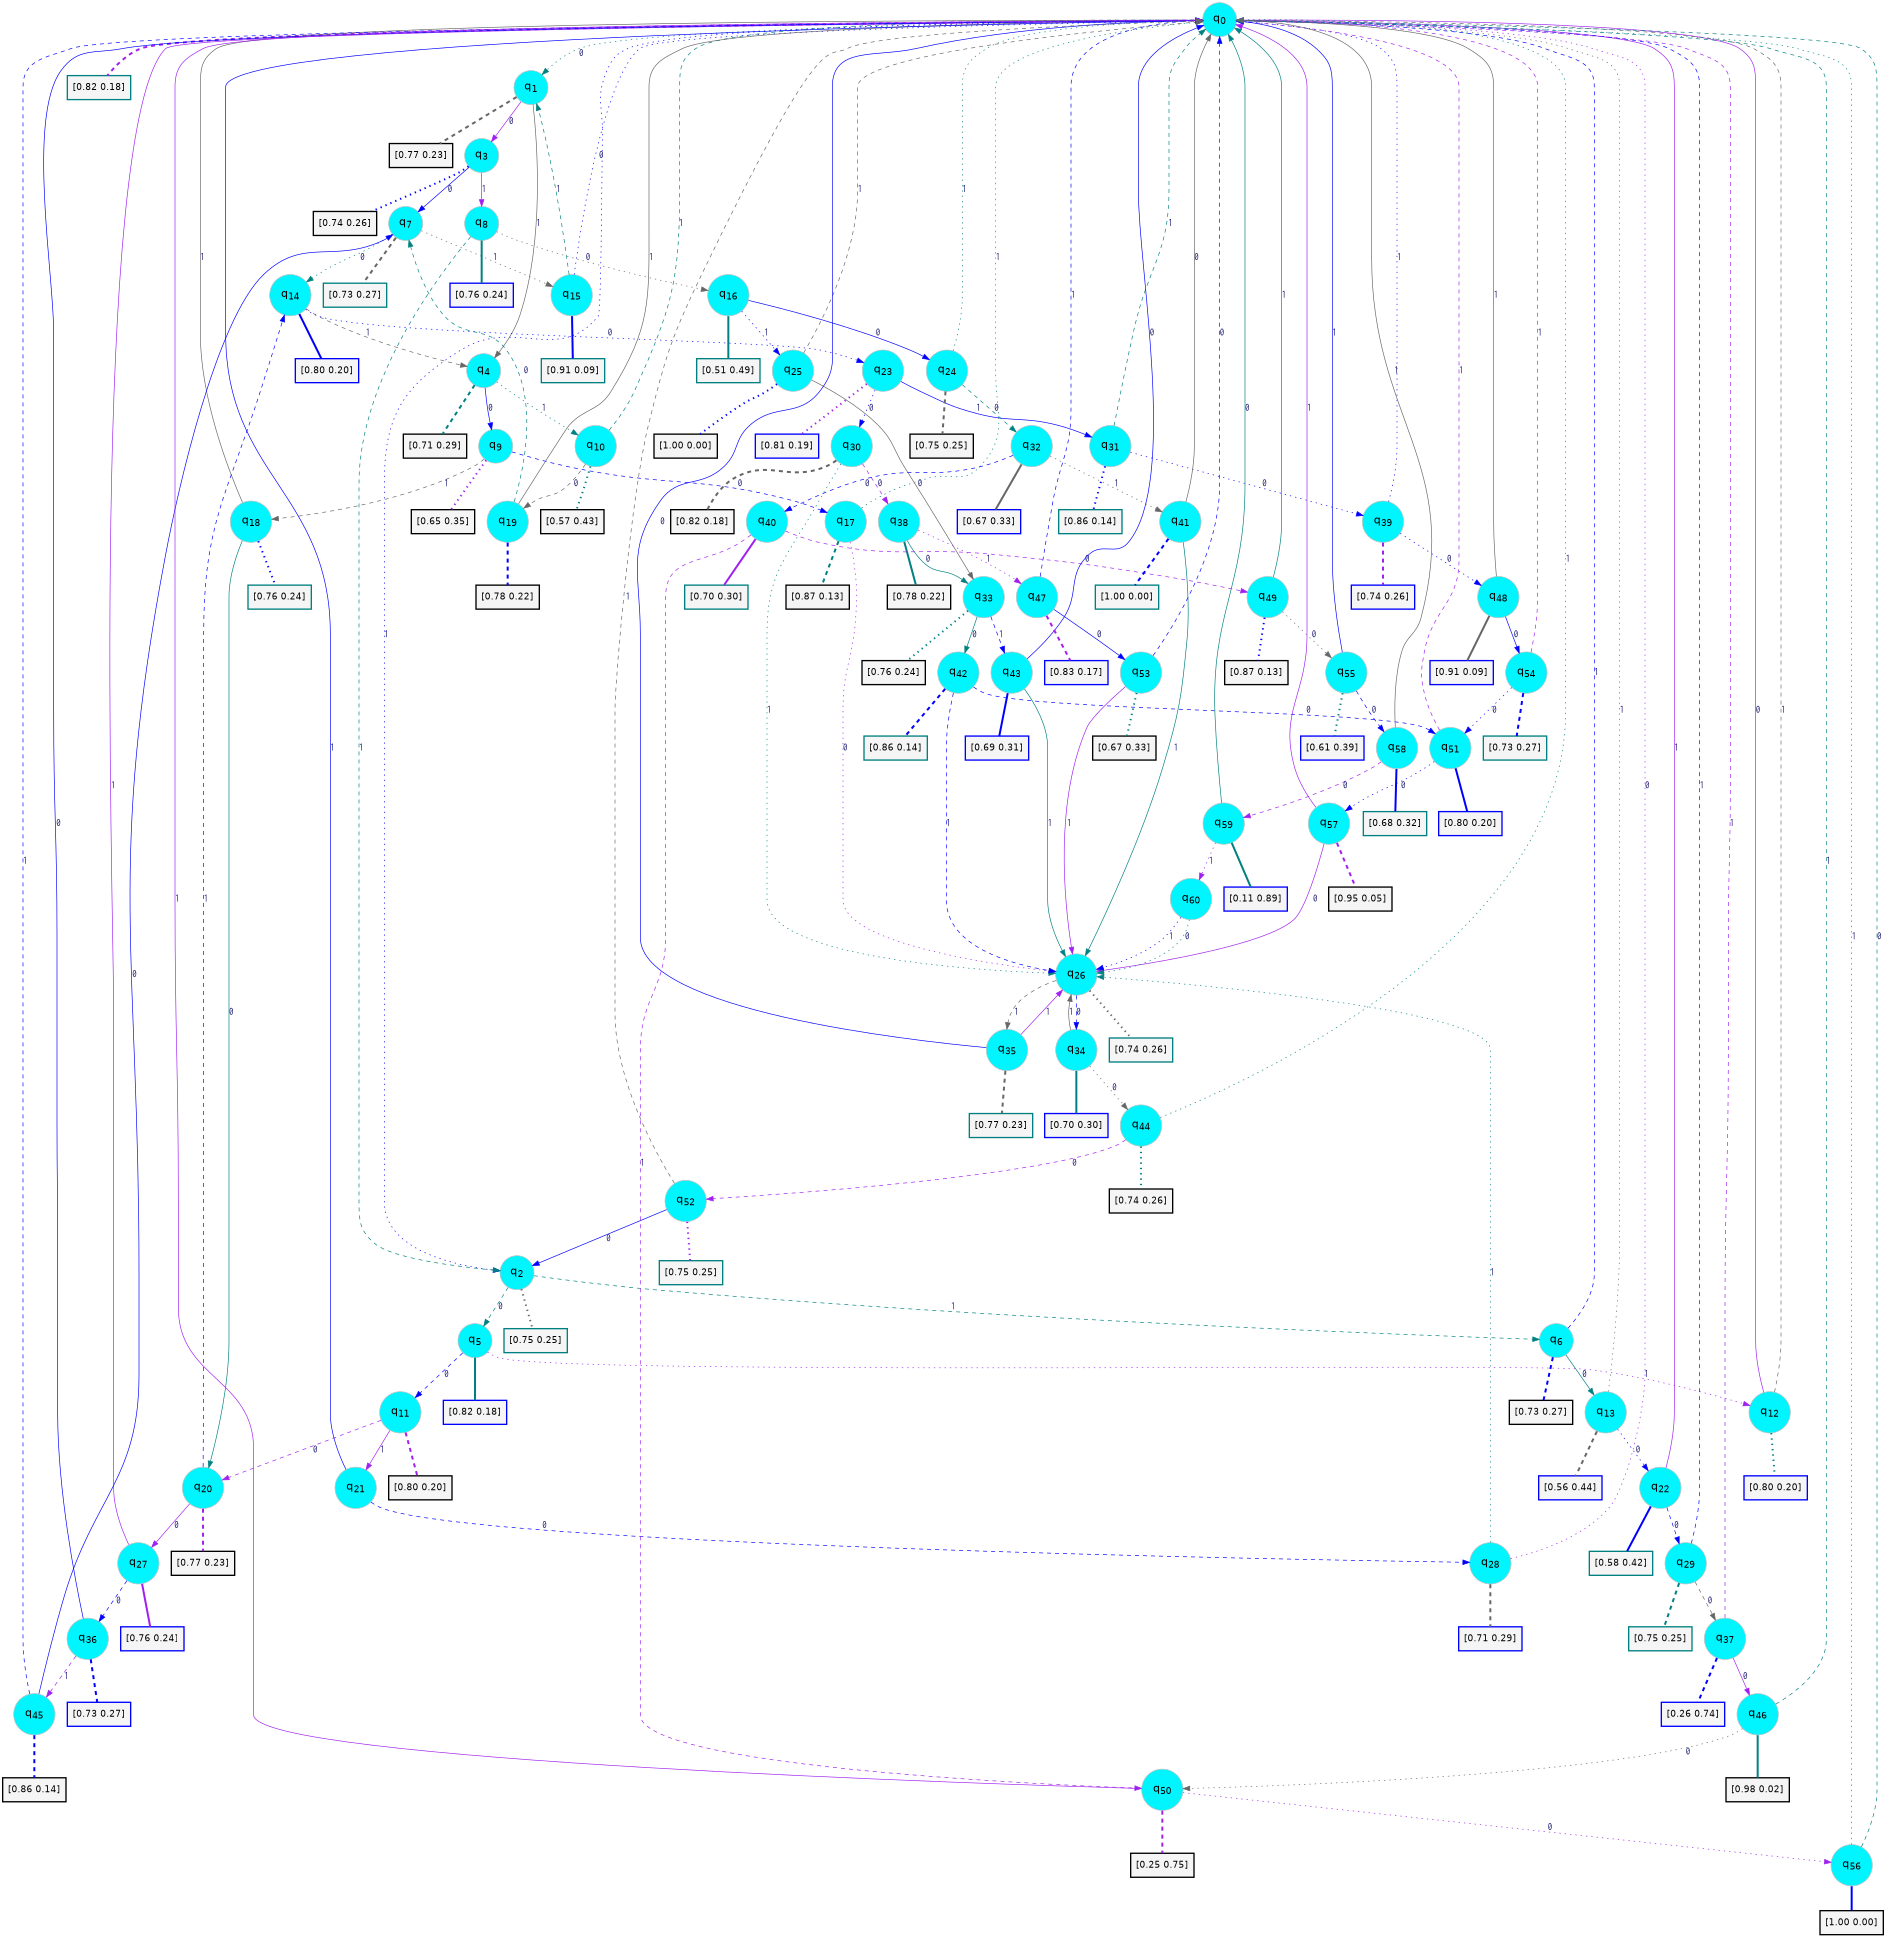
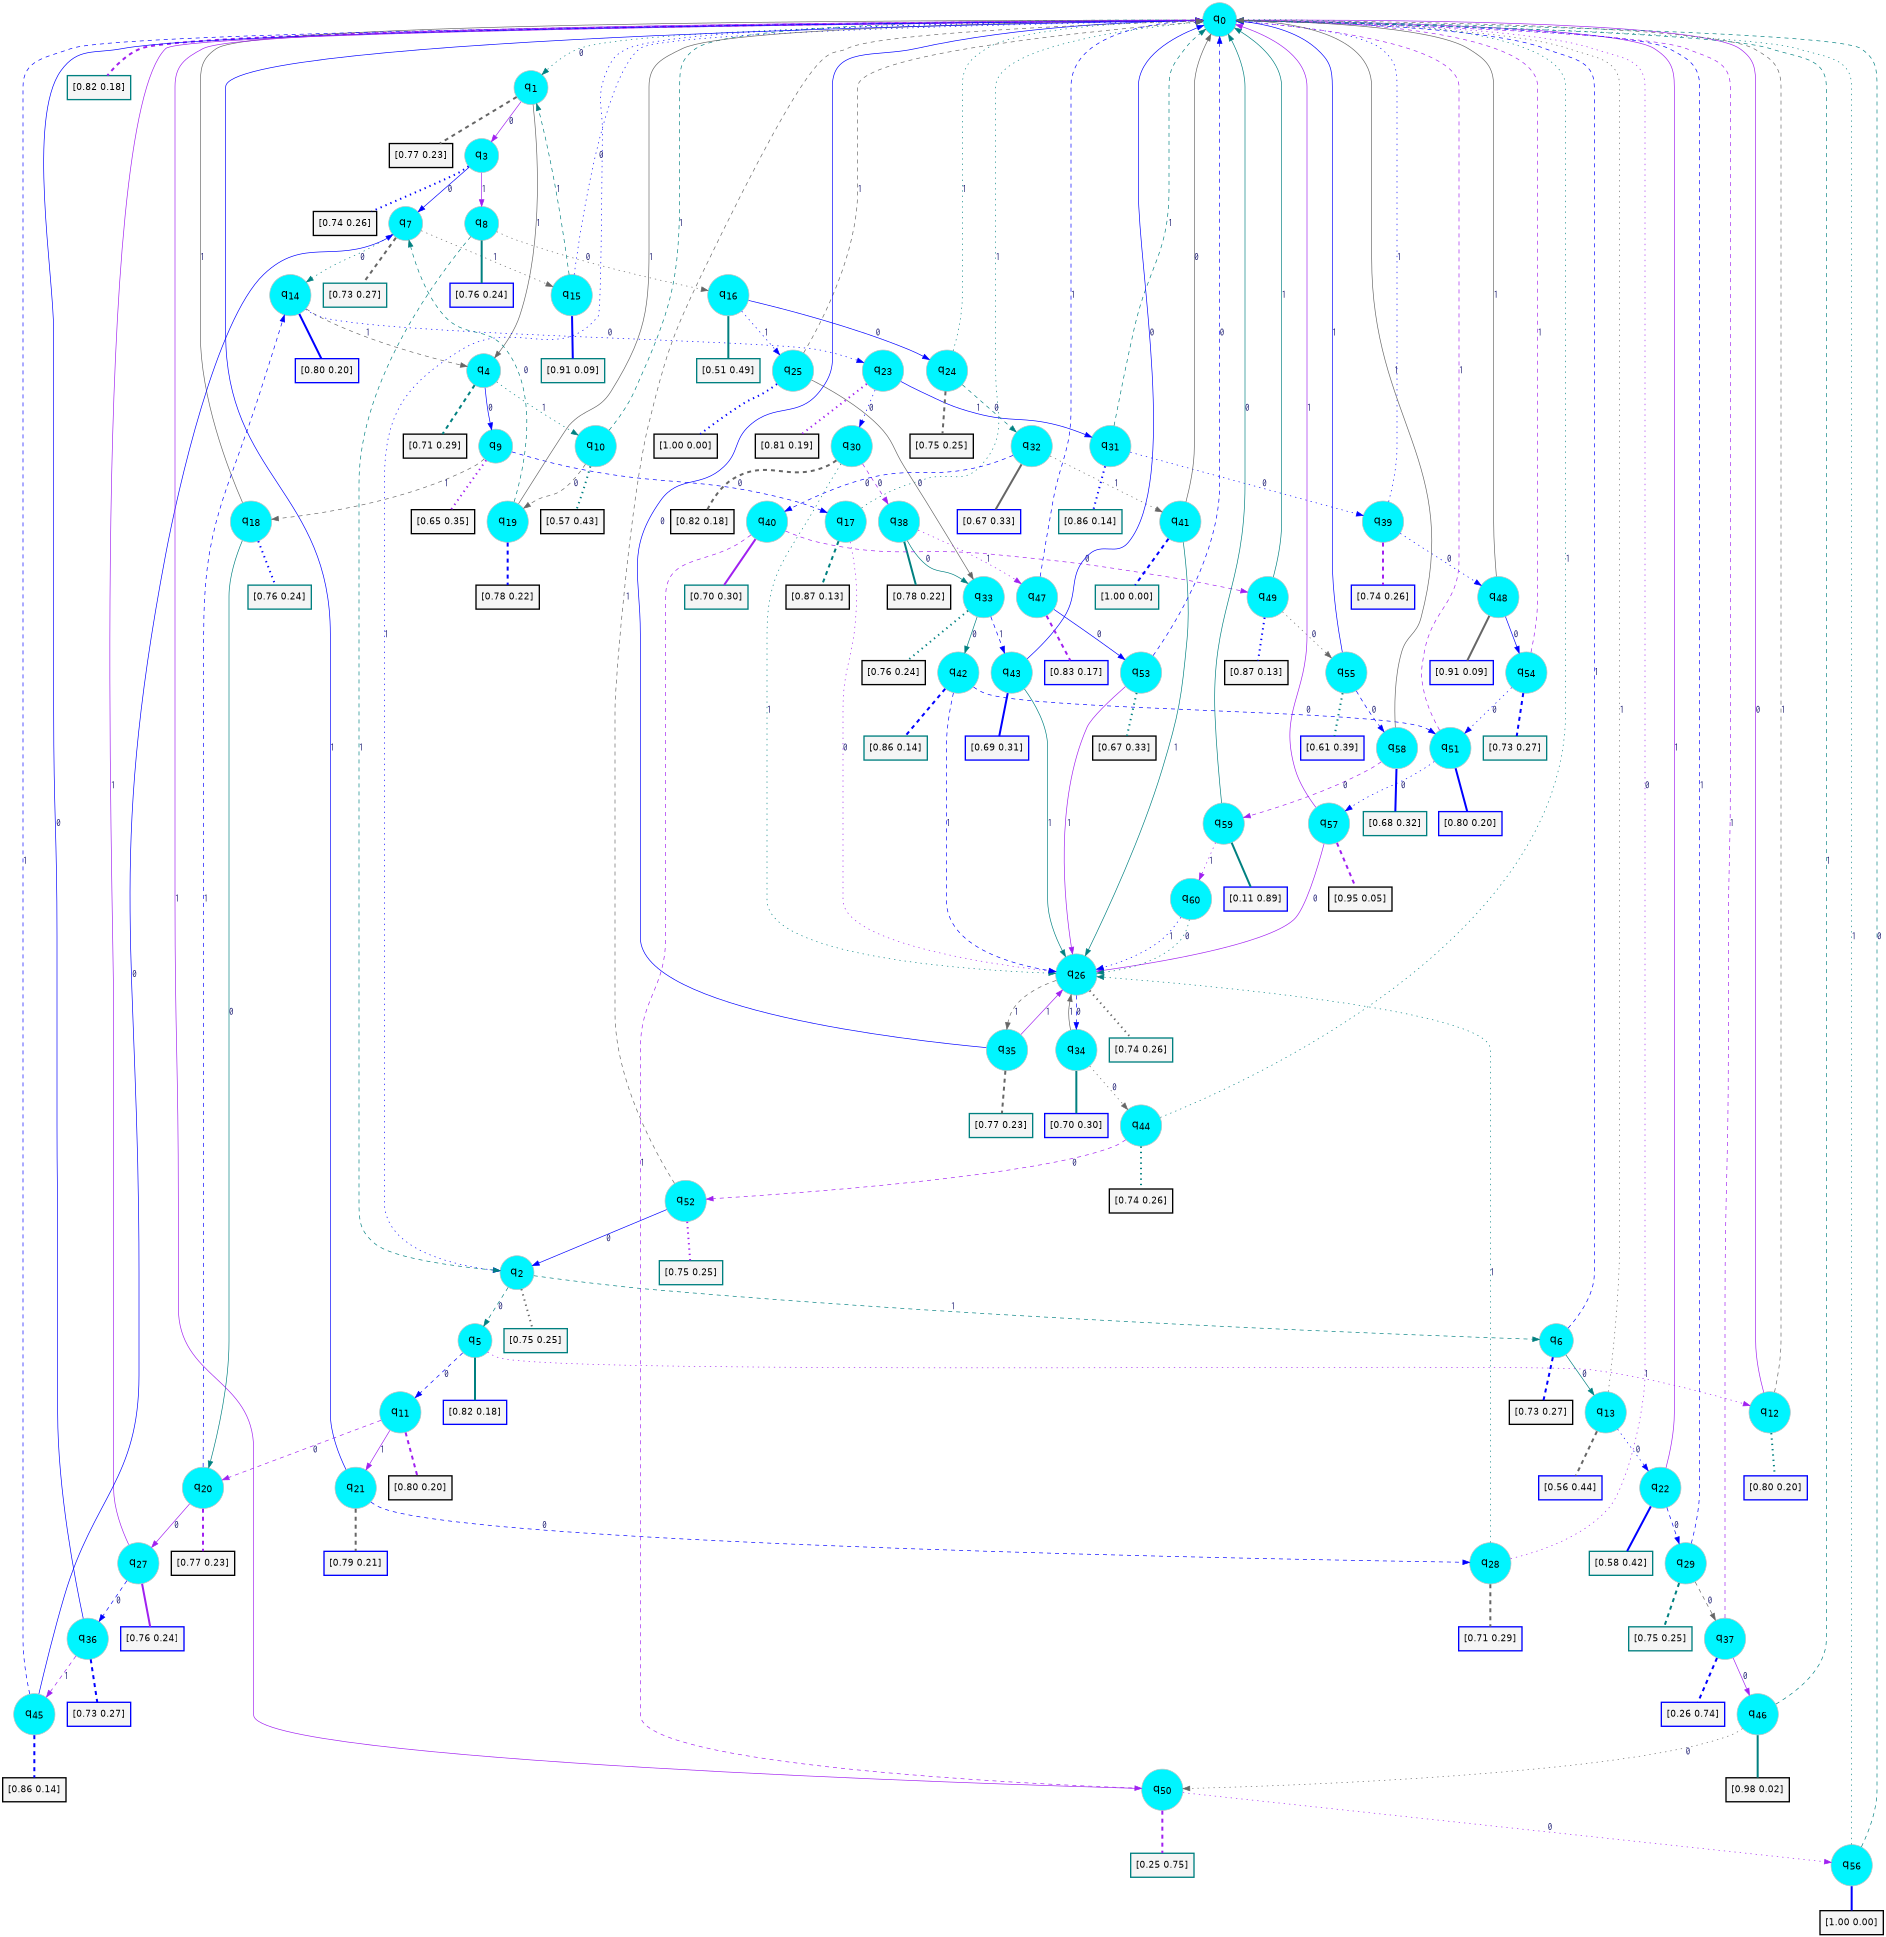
node "[0.81 0.19]": color blue -> black
node "[0.79 0.21]": added
node "[0.25 0.75]": color black -> teal
